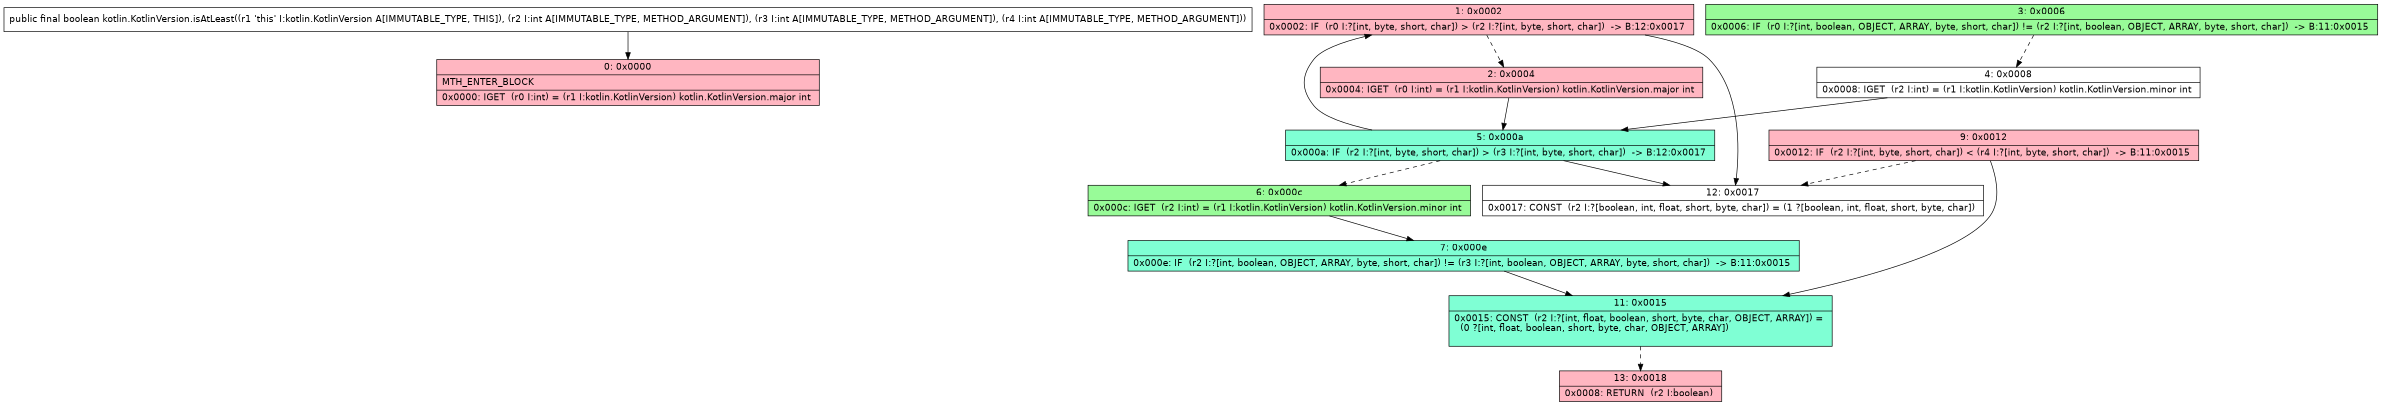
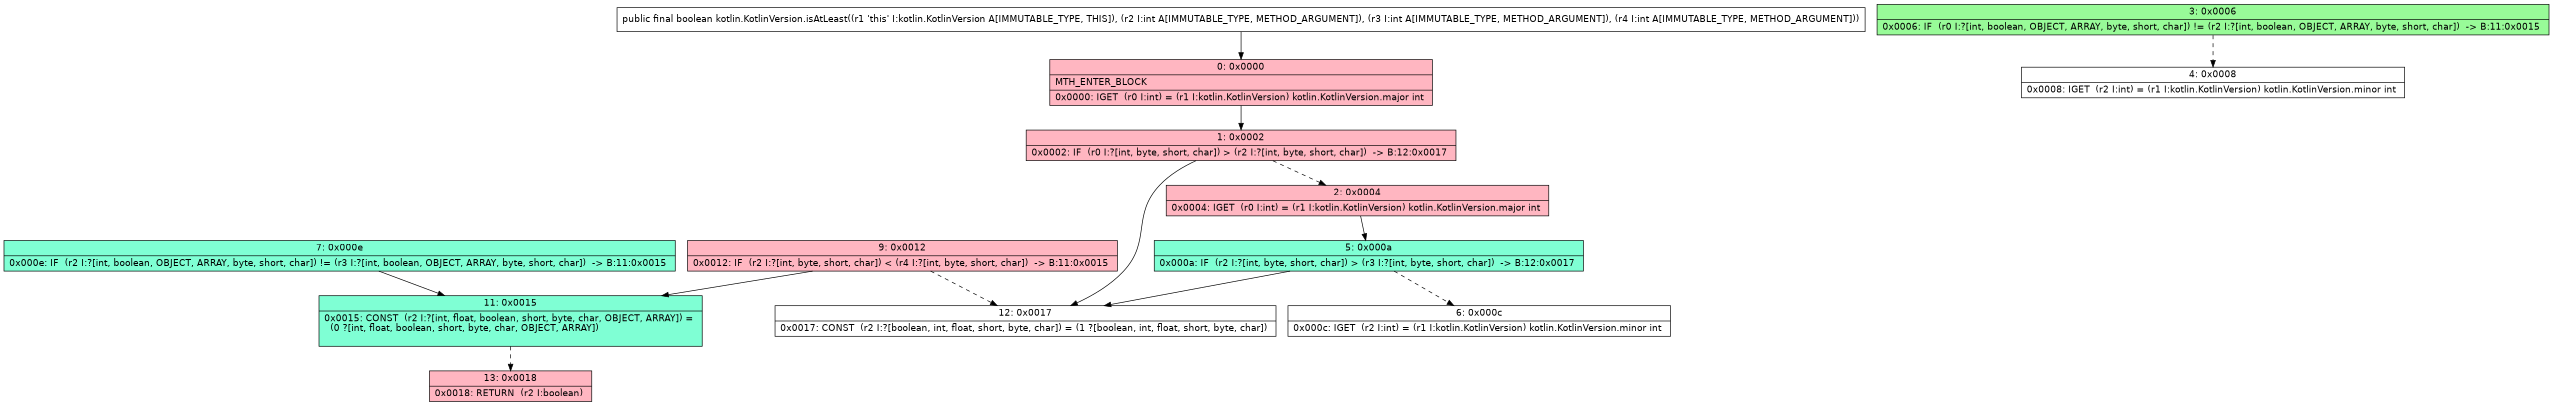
edge "5: 0x000a" -> "1: 0x0002": now "0: 0x0000" -> "1: 0x0002"
edge "4: 0x0008" -> "5: 0x000a": removed
node "6: 0x000c": fillcolor palegreen -> white
edge "6: 0x000c" -> "7: 0x000e": removed
node "13: 0x0018": text "0x0008: RETURN  (r2 I:boolean)" -> "0x0018: RETURN  (r2 I:boolean)"
